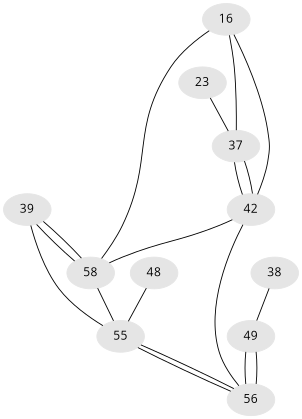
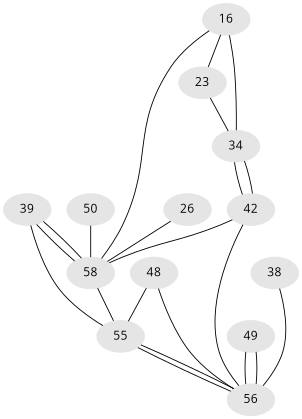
edge "16" -- "42": now "16" -- "23"
node "37": label "37" -> "34"
node "50": added
node "26": added
edge "38" -- "49": now "38" -- "56"
edge "48" -- "56": added
